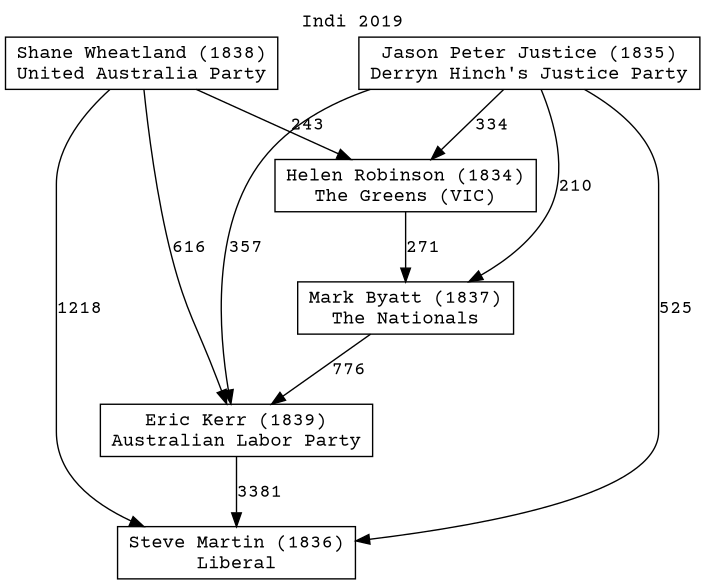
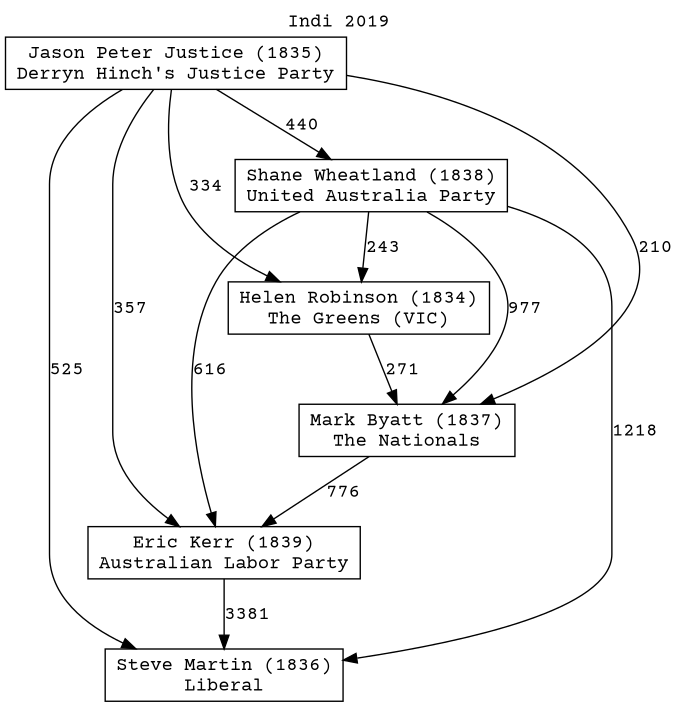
edge "Jason Peter Justice (1835) Derryn Hinch's Justice Party" -> "Shane Wheatland (1838) United Australia Party": added, label "440"
edge "Shane Wheatland (1838) United Australia Party" -> "Mark Byatt (1837) The Nationals": added, label "977"
